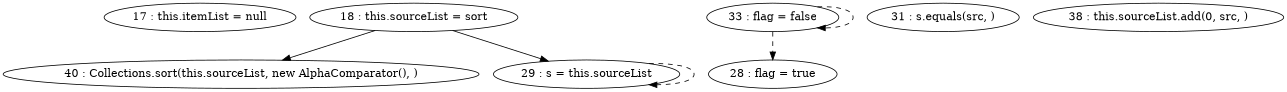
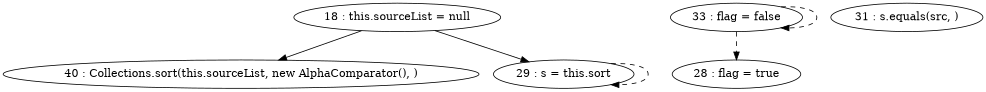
node "17 : this.itemList = null": removed
node "18 : this.sourceList = sort": label "18 : this.sourceList = sort" -> "18 : this.sourceList = null"
node "38 : this.sourceList.add(0, src, )": removed
node "29 : s = this.sourceList": label "29 : s = this.sourceList" -> "29 : s = this.sort"
